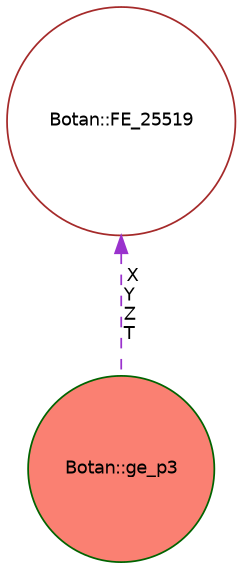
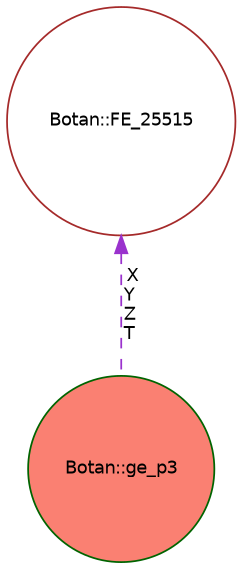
node "Botan::FE_25519": label "Botan::FE_25519" -> "Botan::FE_25515"
